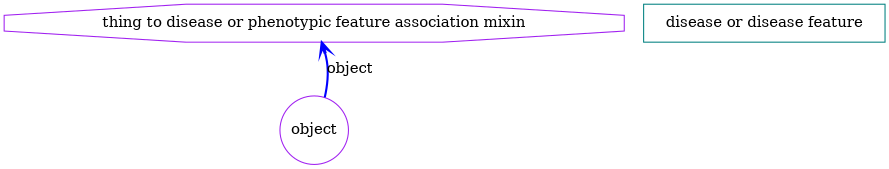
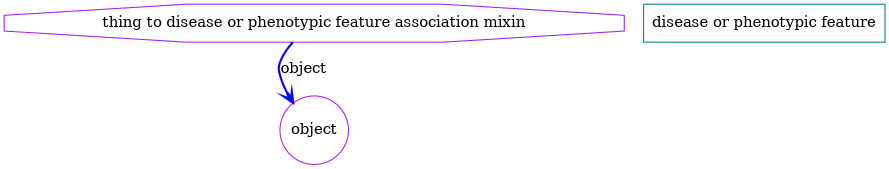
node "disease or disease feature": label "disease or disease feature" -> "disease or phenotypic feature"
edge "object" -> "thing to disease or phenotypic feature association mixin": reversed
